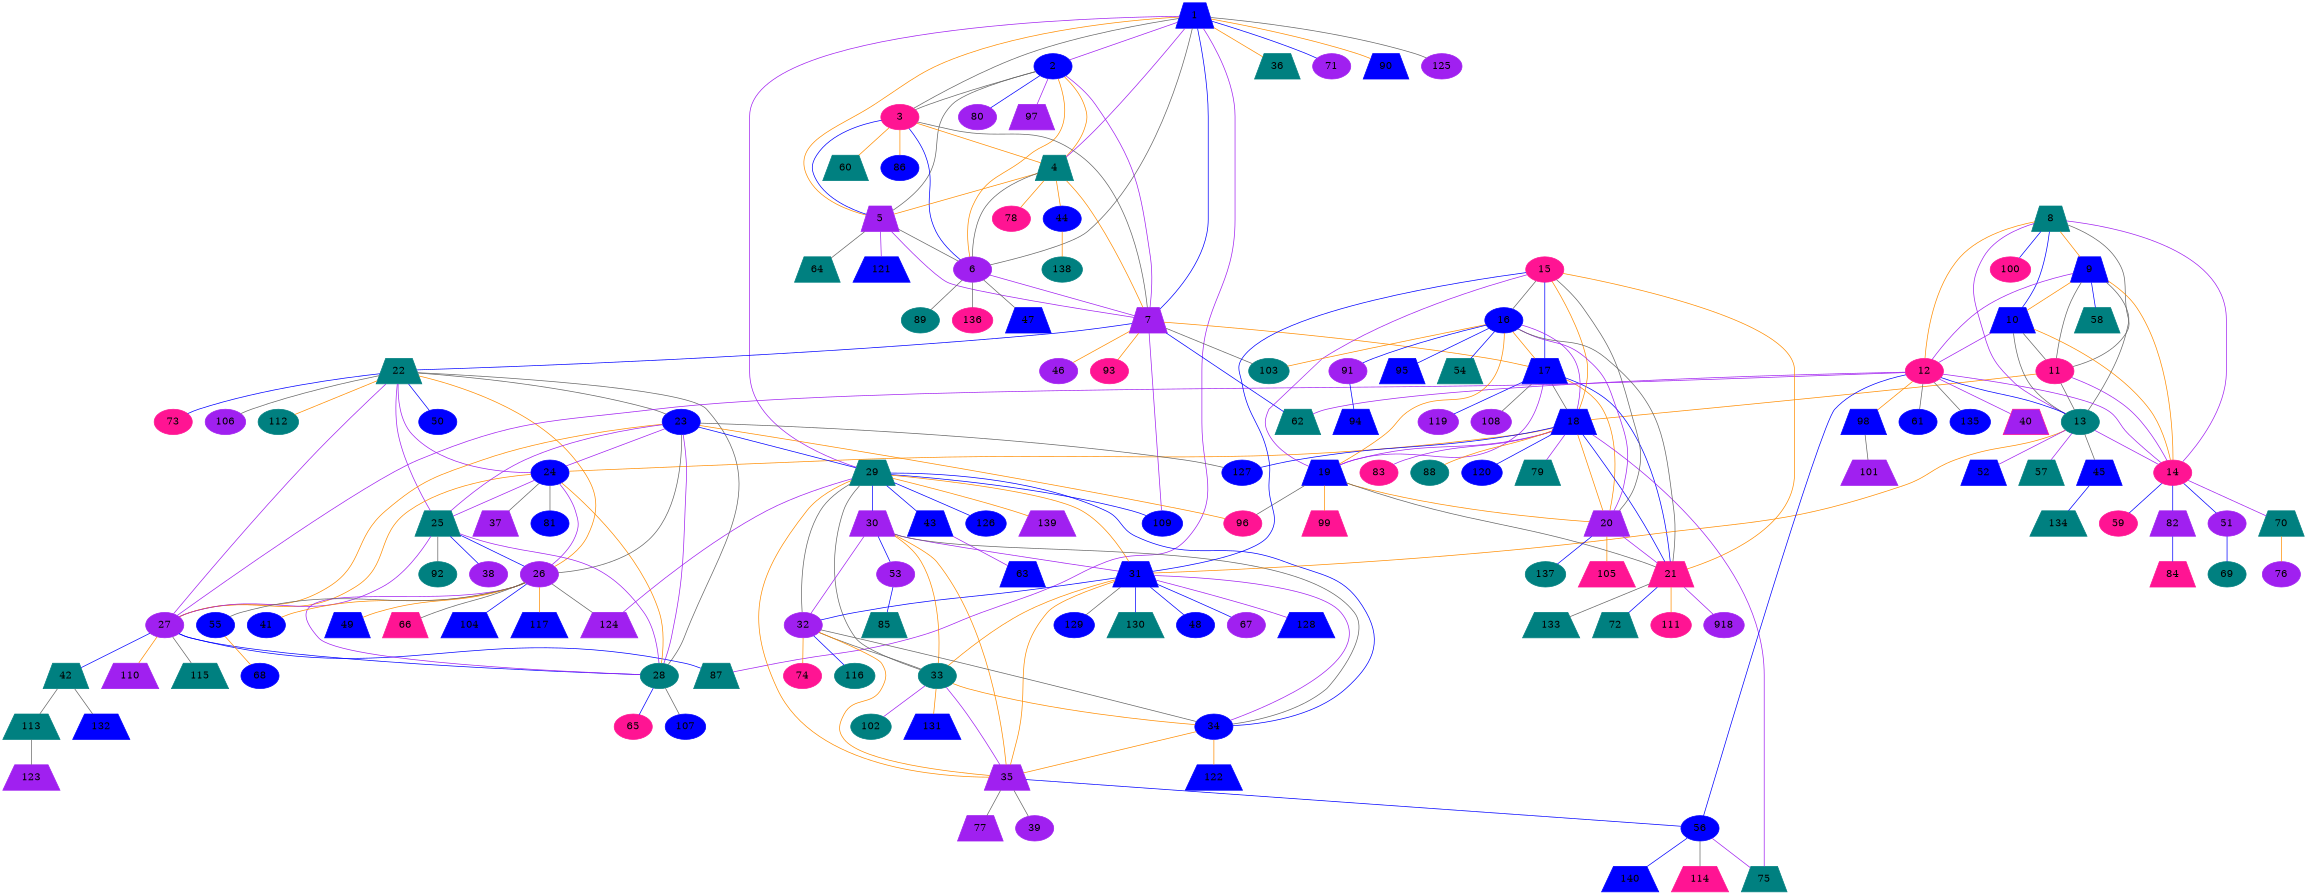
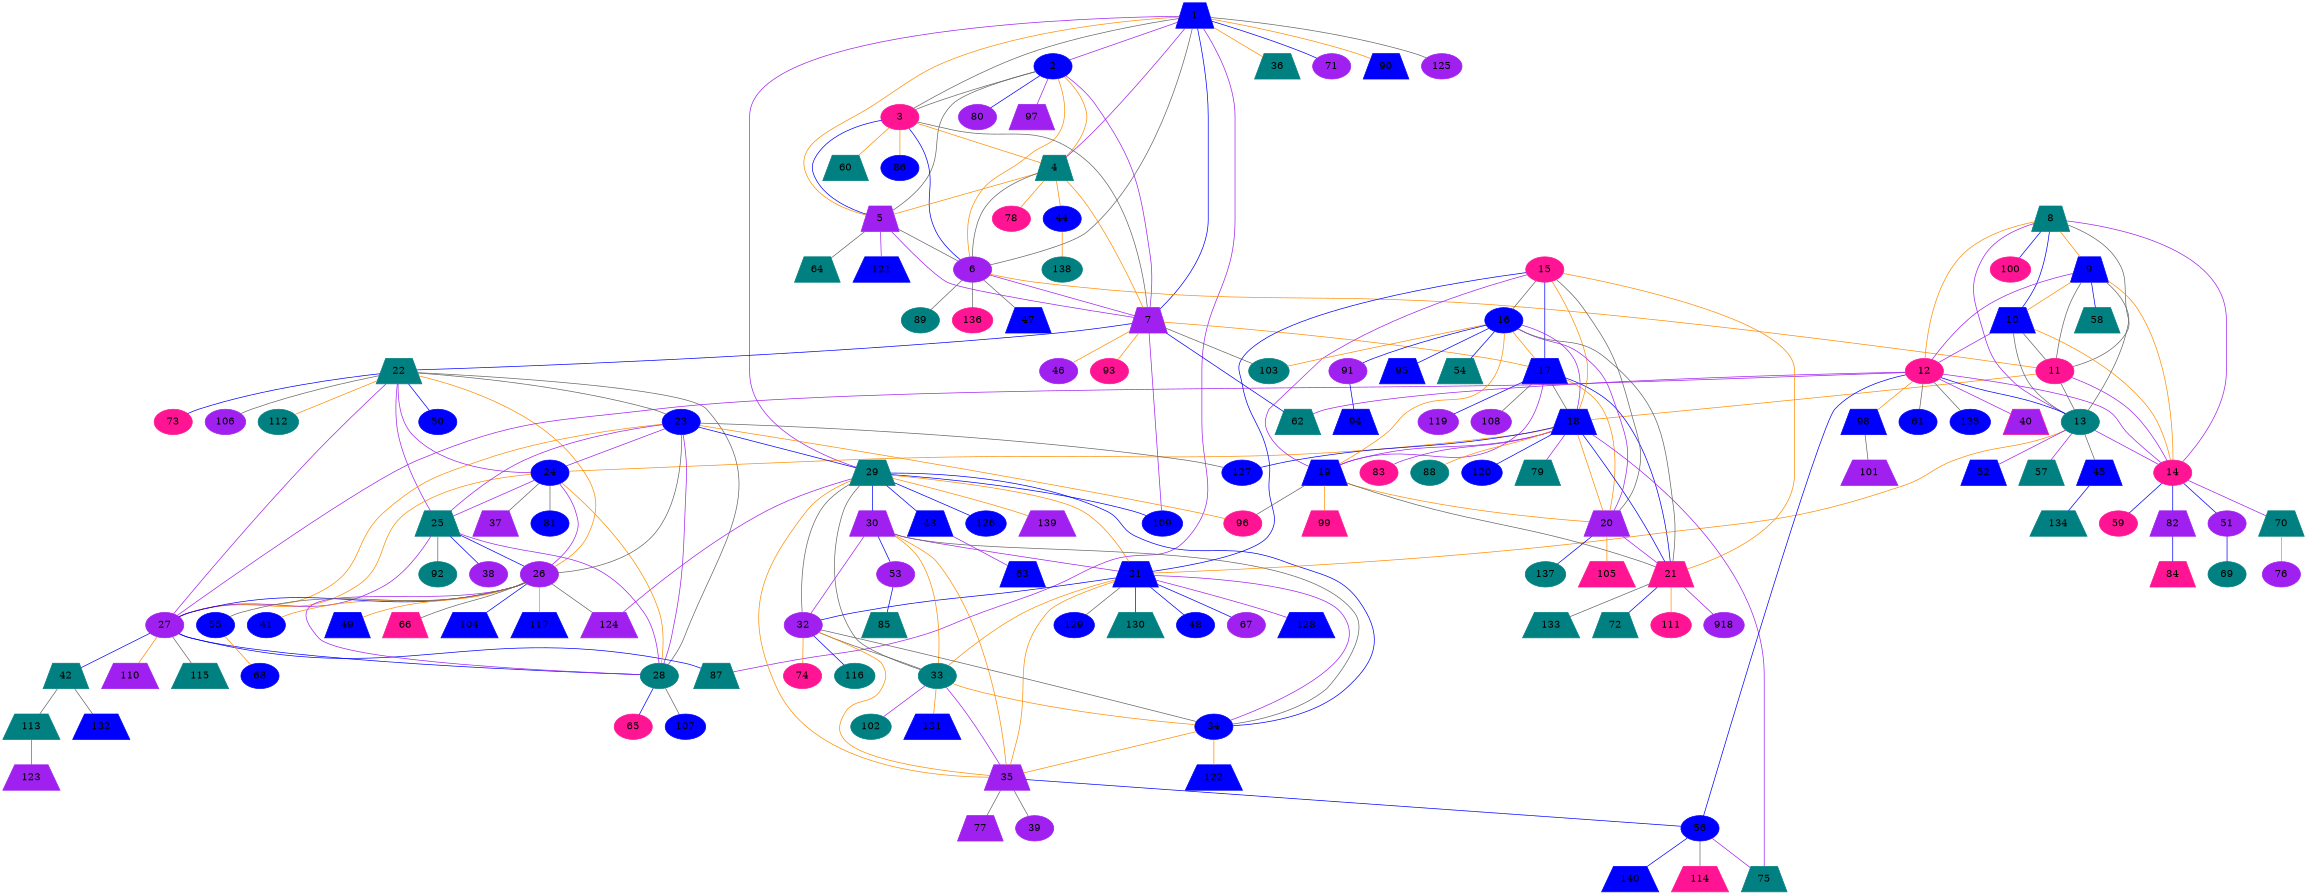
edge "6" -- "11": added
edge "26" -- "27": added
